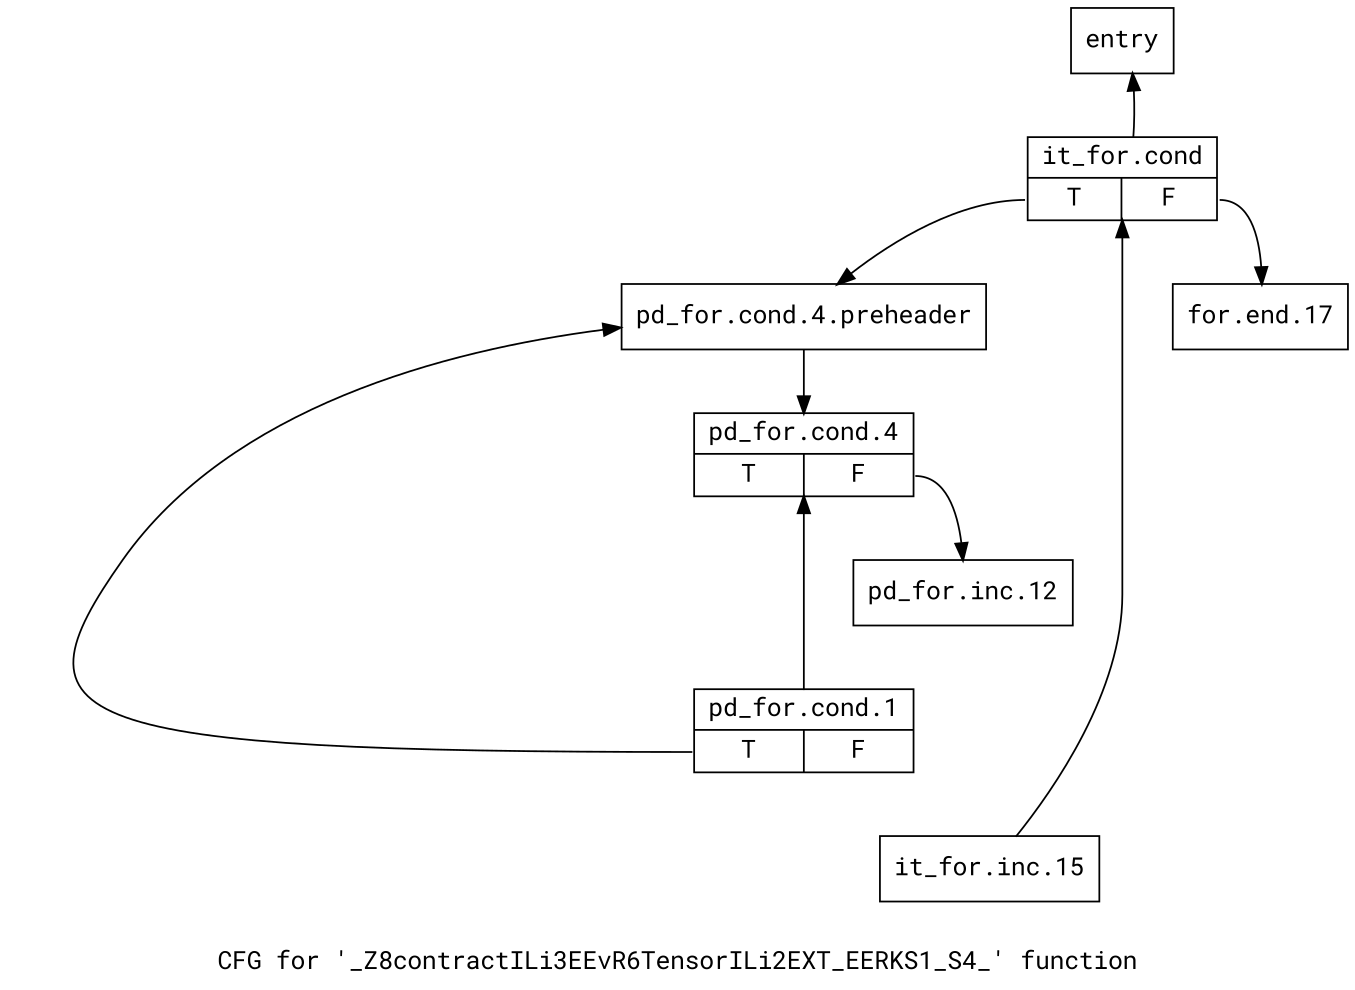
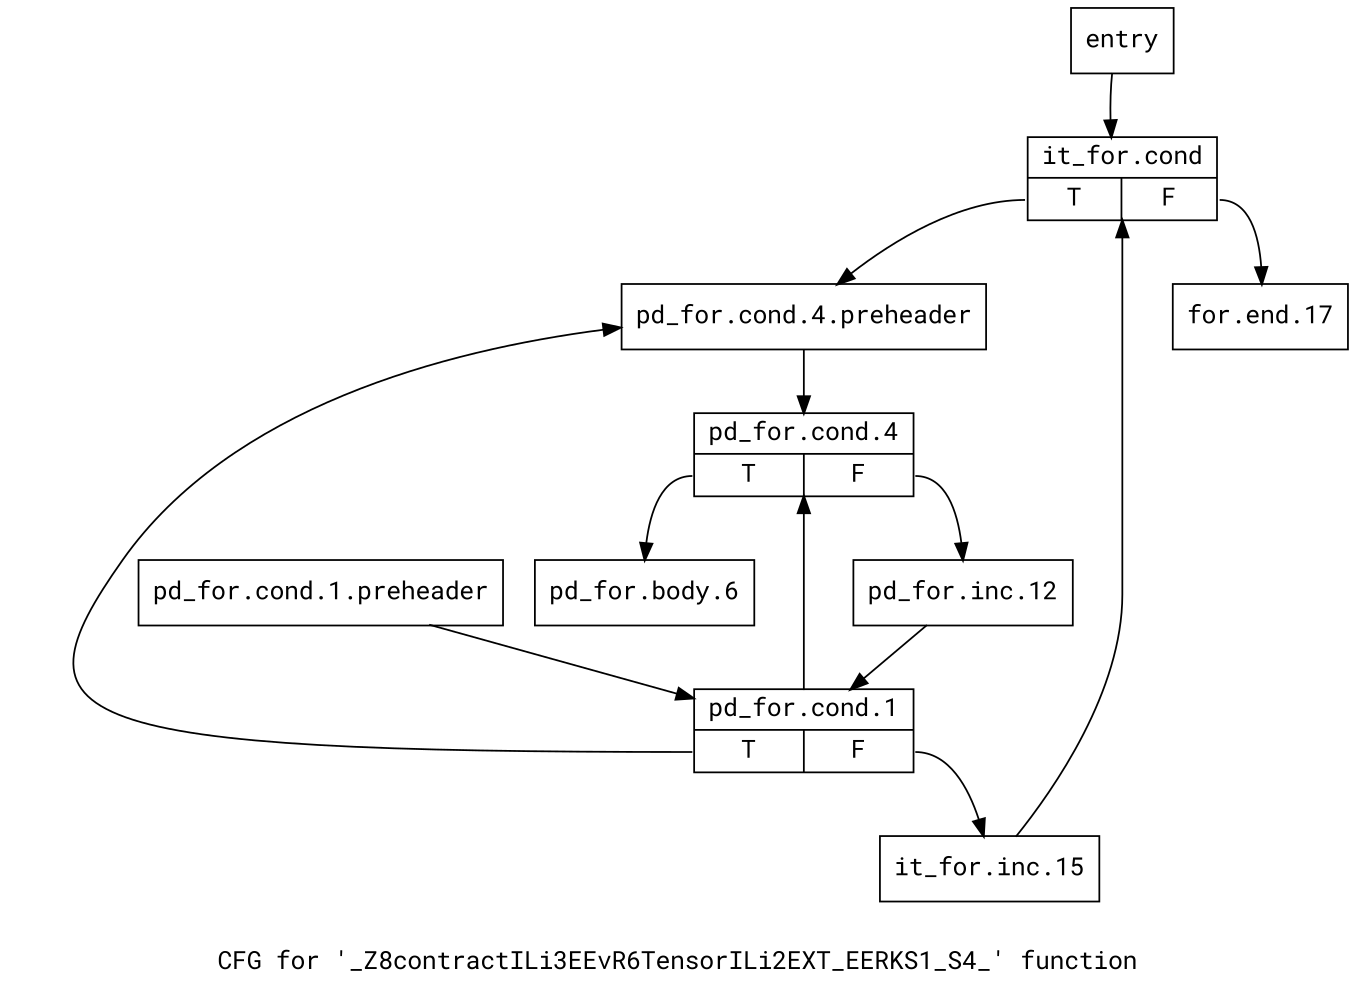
edge "it_for.cond" -> "entry": reversed
node "pd_for.cond.1.preheader": added
node "pd_for.body.6": added
edge "pd_for.inc.12" -> "pd_for.cond.1": added
edge "pd_for.cond.1" -> "it_for.inc.15": added
